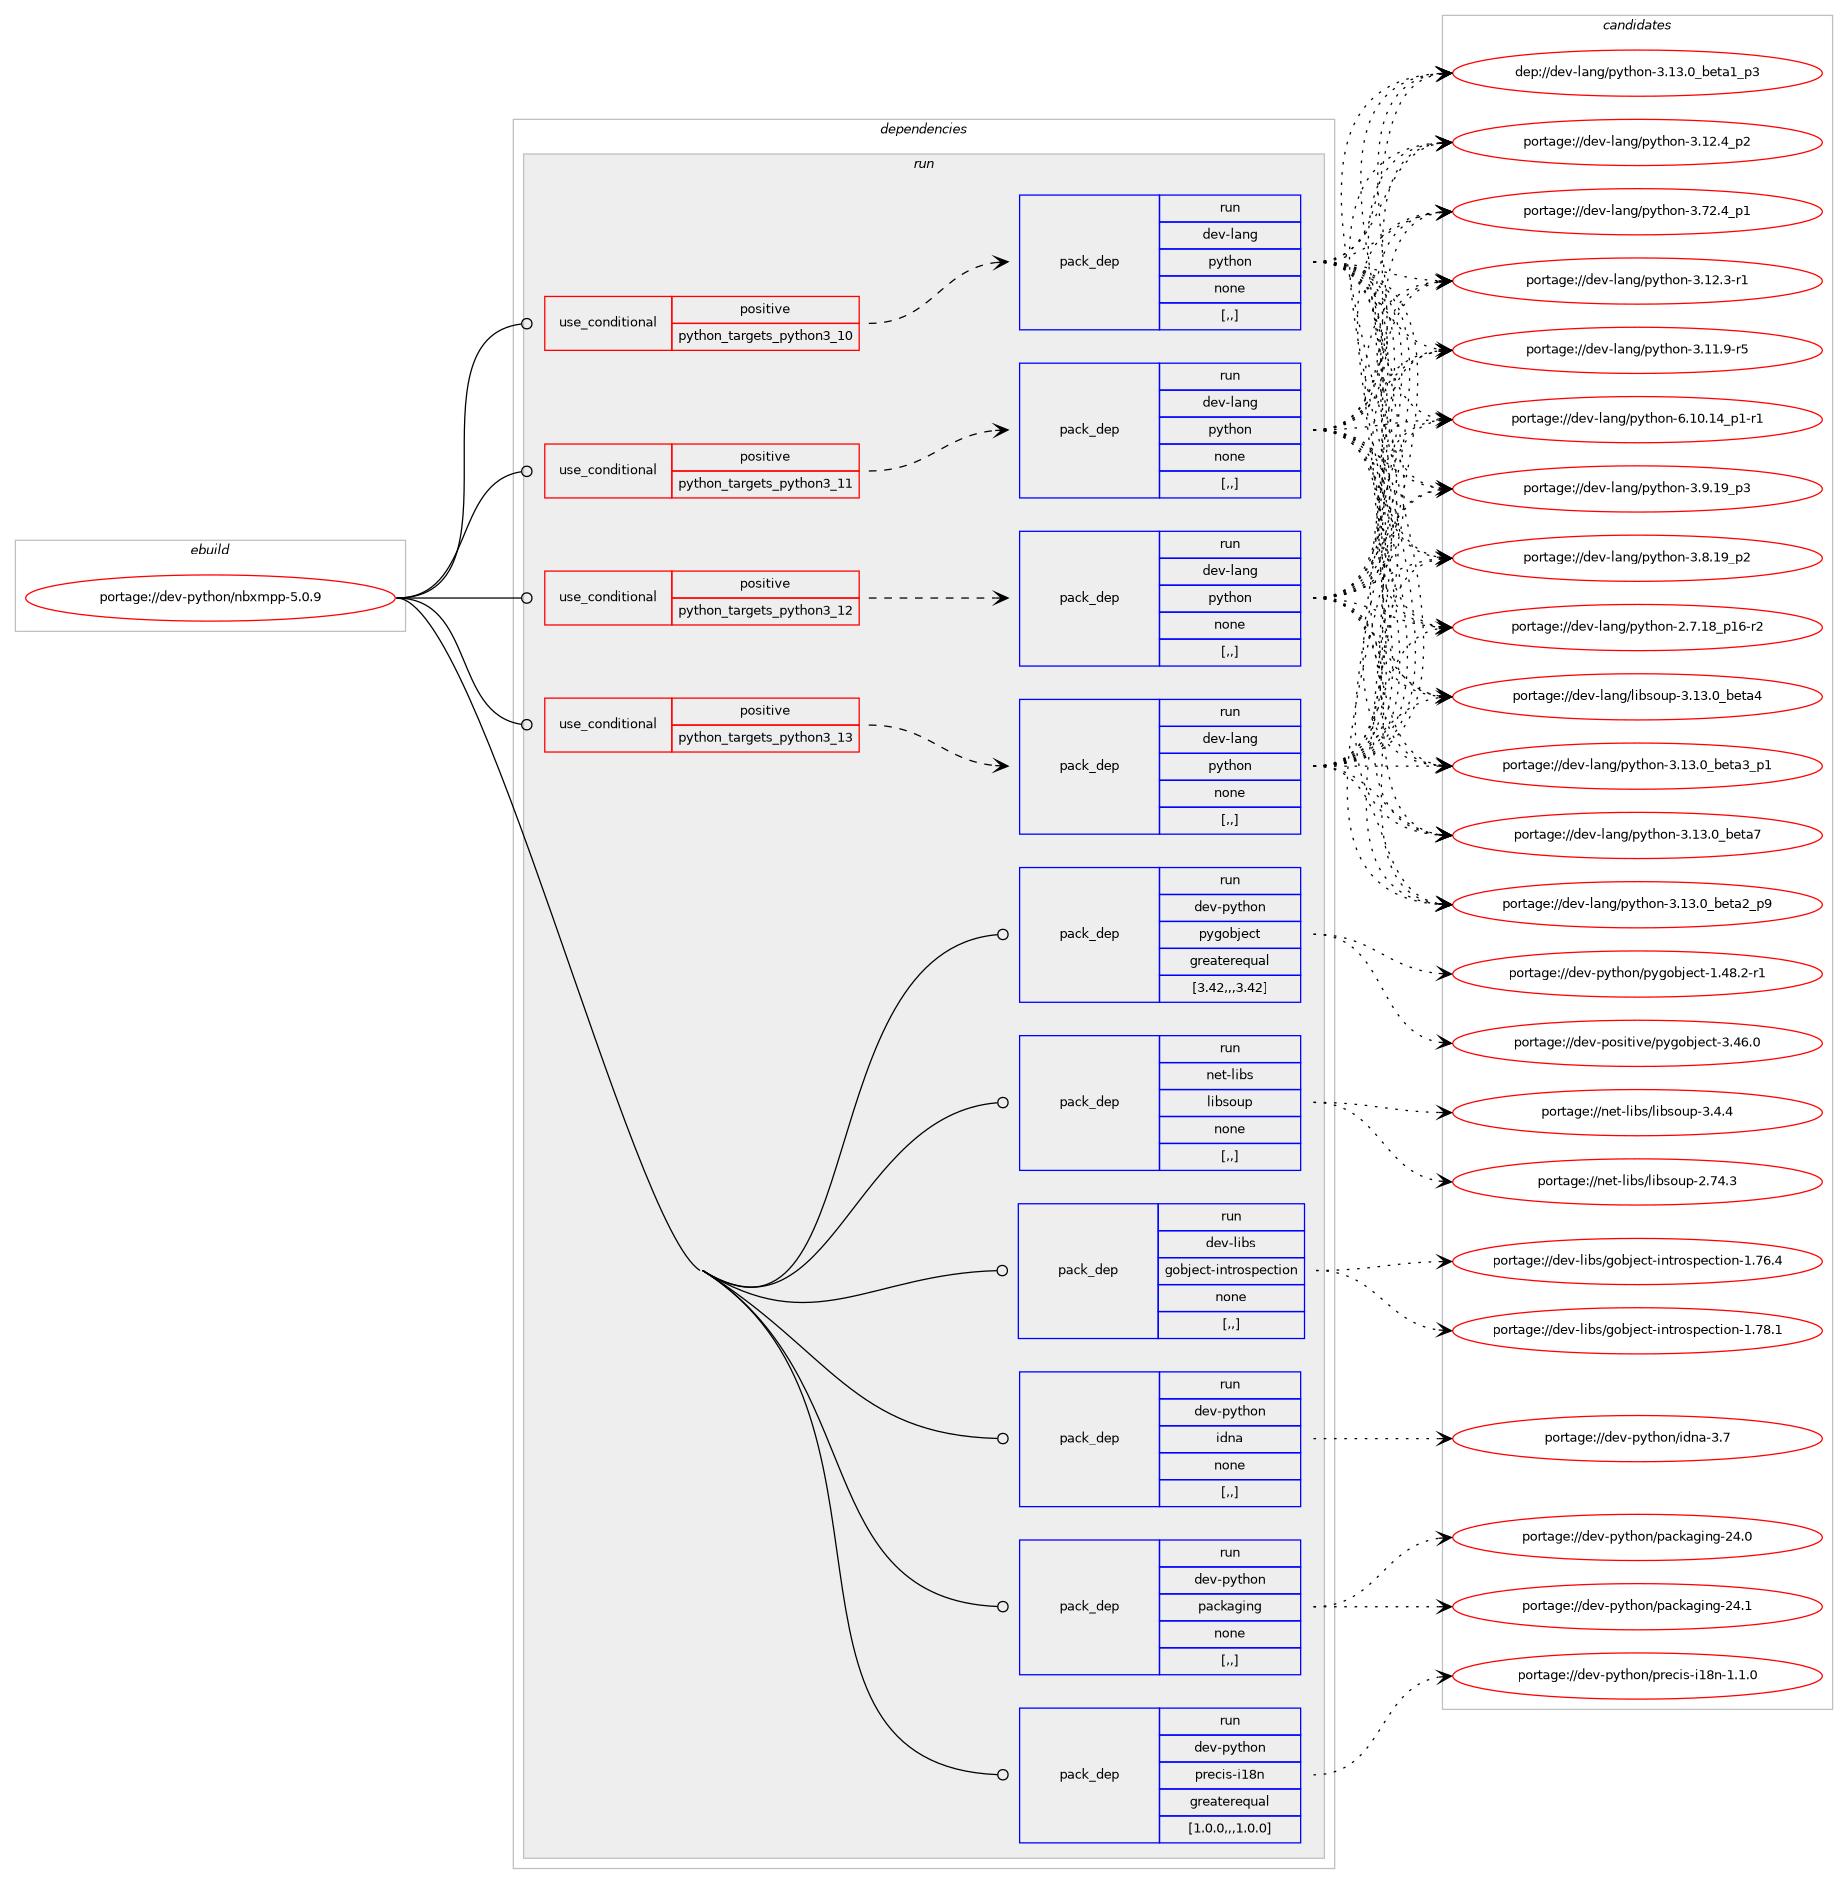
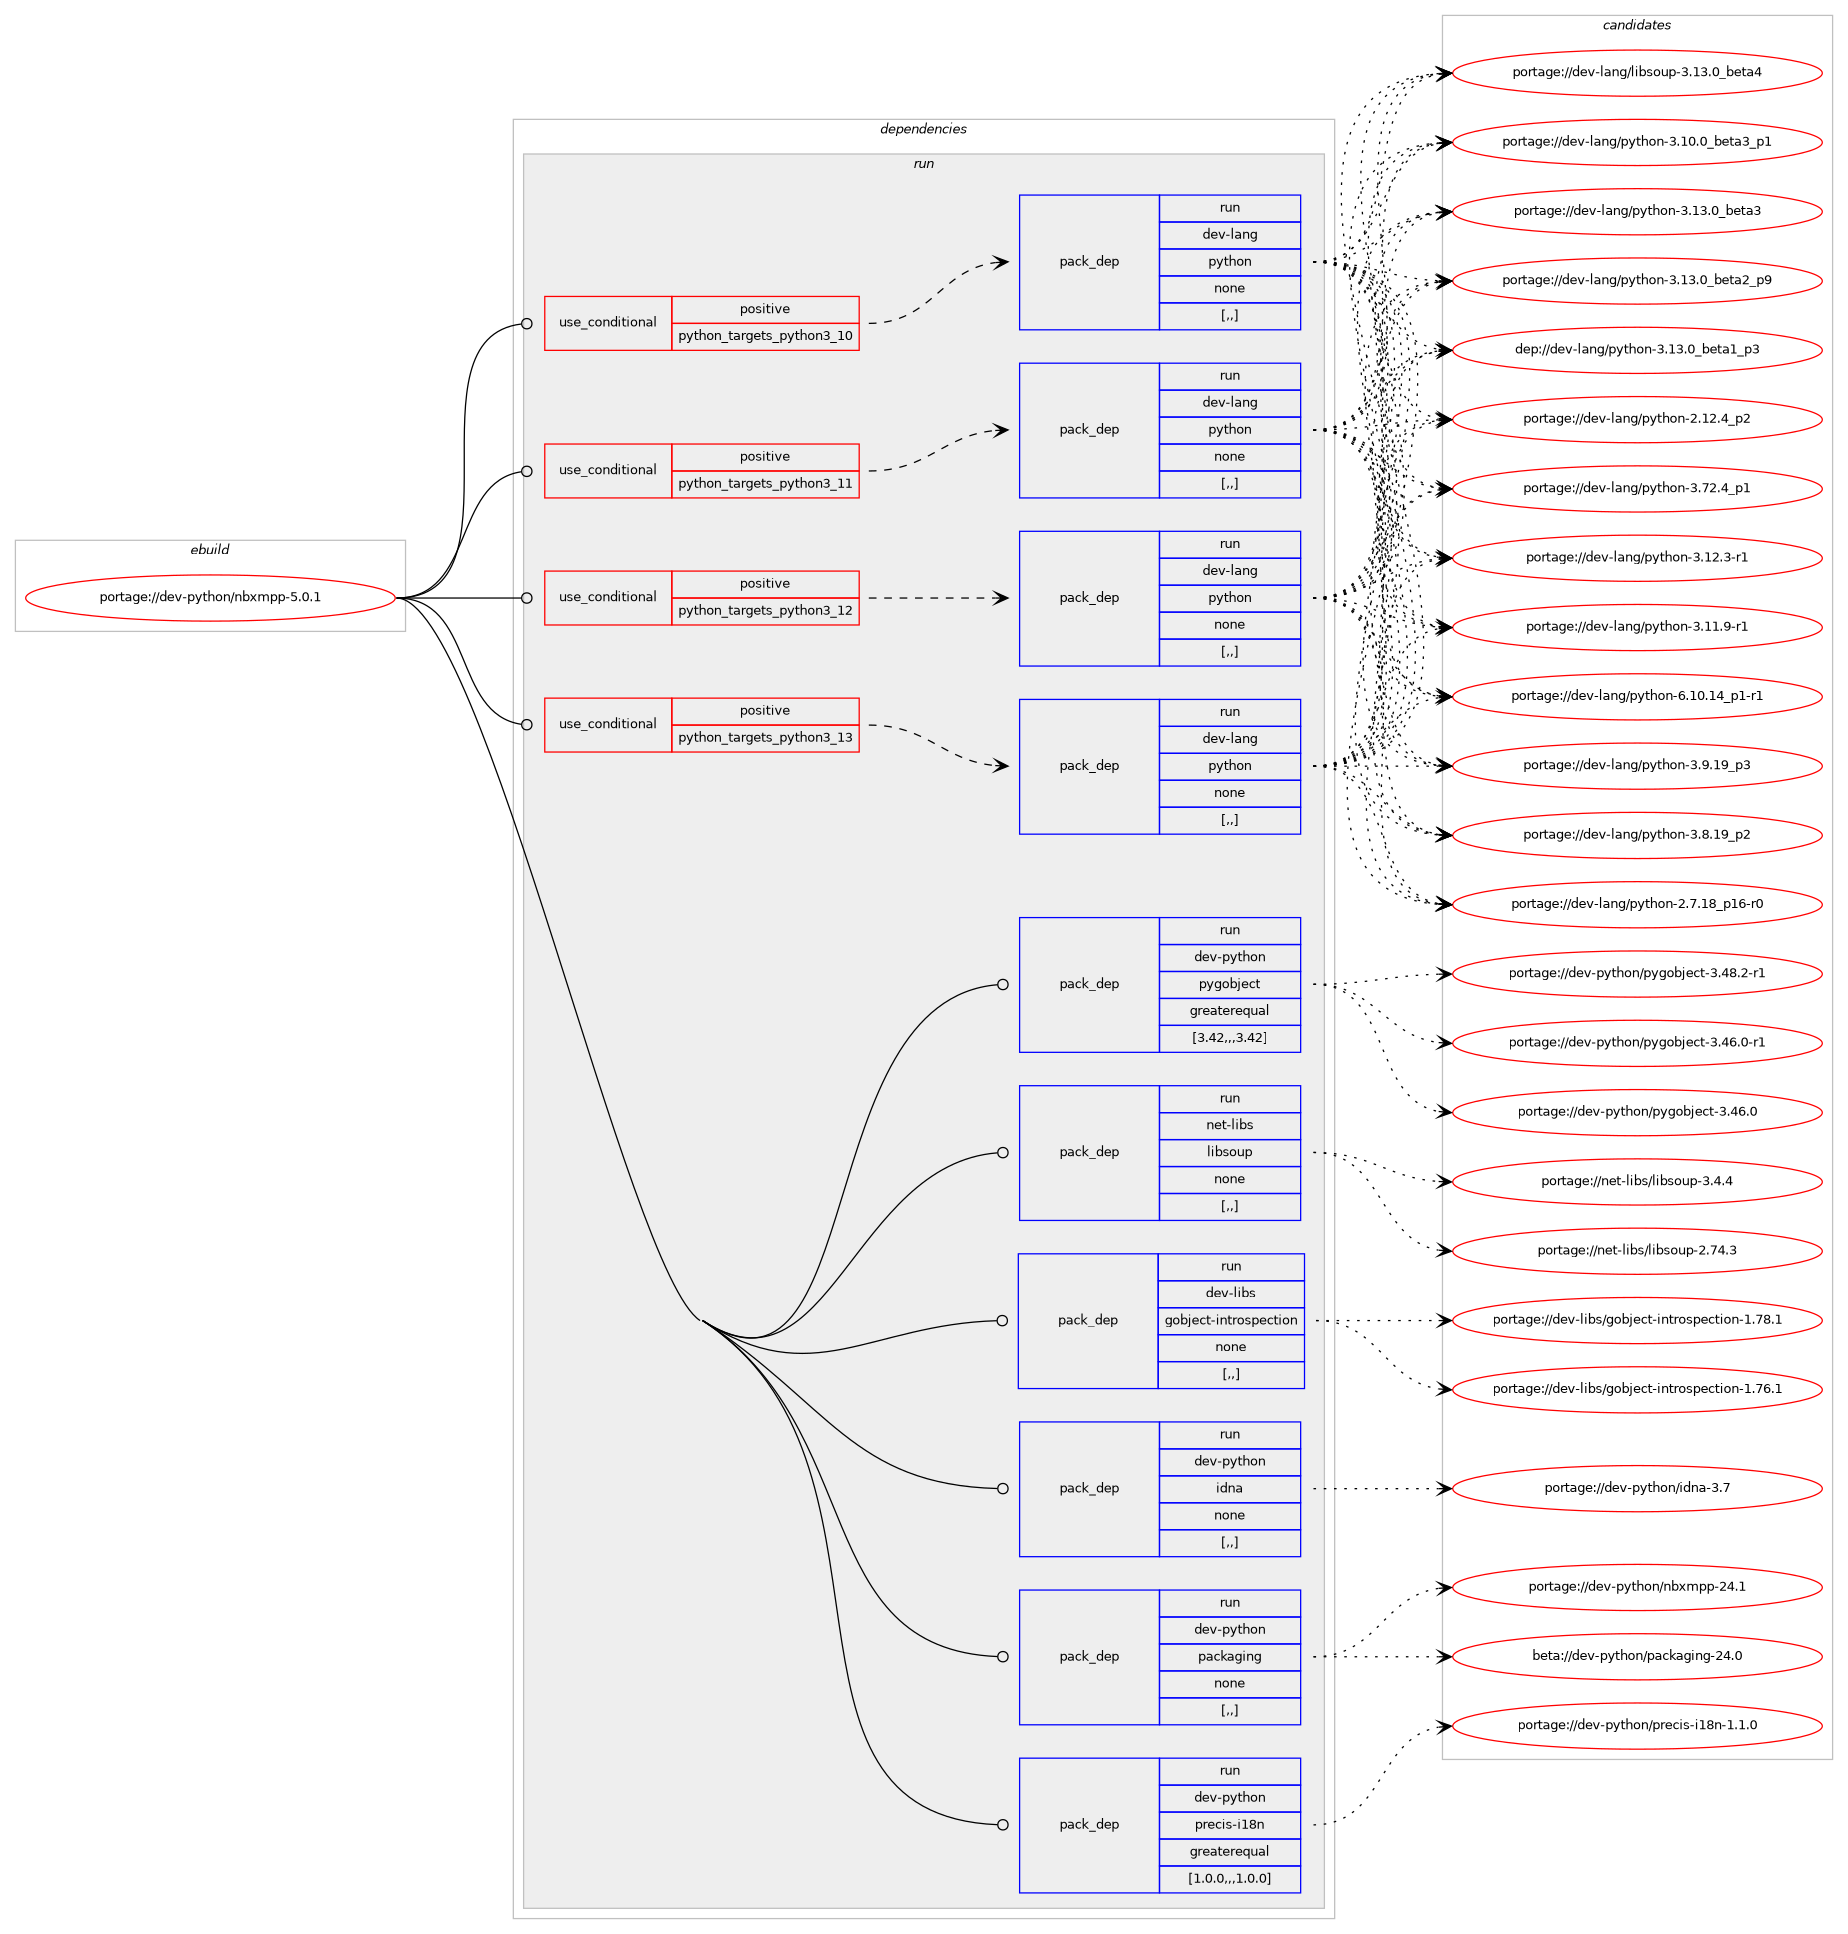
node "portage://dev-lang/python-3.12.4_p2": label "portage://dev-lang/python-3.12.4_p2" -> "portage://dev-lang/python-2.12.4_p2"
node "portage://dev-lang/python-3.11.9-r5": label "portage://dev-lang/python-3.11.9-r5" -> "portage://dev-lang/python-3.11.9-r1"
node "portage://dev-python/nbxmpp-5.0.9": label "portage://dev-python/nbxmpp-5.0.9" -> "portage://dev-python/nbxmpp-5.0.1"
node "portage://dev-lang/python-2.7.18_p16-r2": label "portage://dev-lang/python-2.7.18_p16-r2" -> "portage://dev-lang/python-2.7.18_p16-r0"
node "portage://dev-lang/python-3.13.0_beta3_p1": label "portage://dev-lang/python-3.13.0_beta3_p1" -> "portage://dev-lang/python-3.10.0_beta3_p1"
node "portage://dev-lang/python-3.13.0_beta7": label "portage://dev-lang/python-3.13.0_beta7" -> "portage://dev-lang/python-3.13.0_beta3"
node "portage://dev-python/pygobject-1.48.2-r1": label "portage://dev-python/pygobject-1.48.2-r1" -> "portage://dev-python/pygobject-3.48.2-r1"
node "portage://dev-python/pygobject-3.46.0-r1": added
node "portage://dev-positive/pygobject-3.46.0": label "portage://dev-positive/pygobject-3.46.0" -> "portage://dev-python/pygobject-3.46.0"
node "portage://dev-libs/gobject-introspection-1.76.4": label "portage://dev-libs/gobject-introspection-1.76.4" -> "portage://dev-libs/gobject-introspection-1.76.1"
node "portage://dev-python/packaging-24.0": label "portage://dev-python/packaging-24.0" -> "beta://dev-python/packaging-24.0"
node "portage://dev-python/packaging-24.1": label "portage://dev-python/packaging-24.1" -> "portage://dev-python/nbxmpp-24.1"
